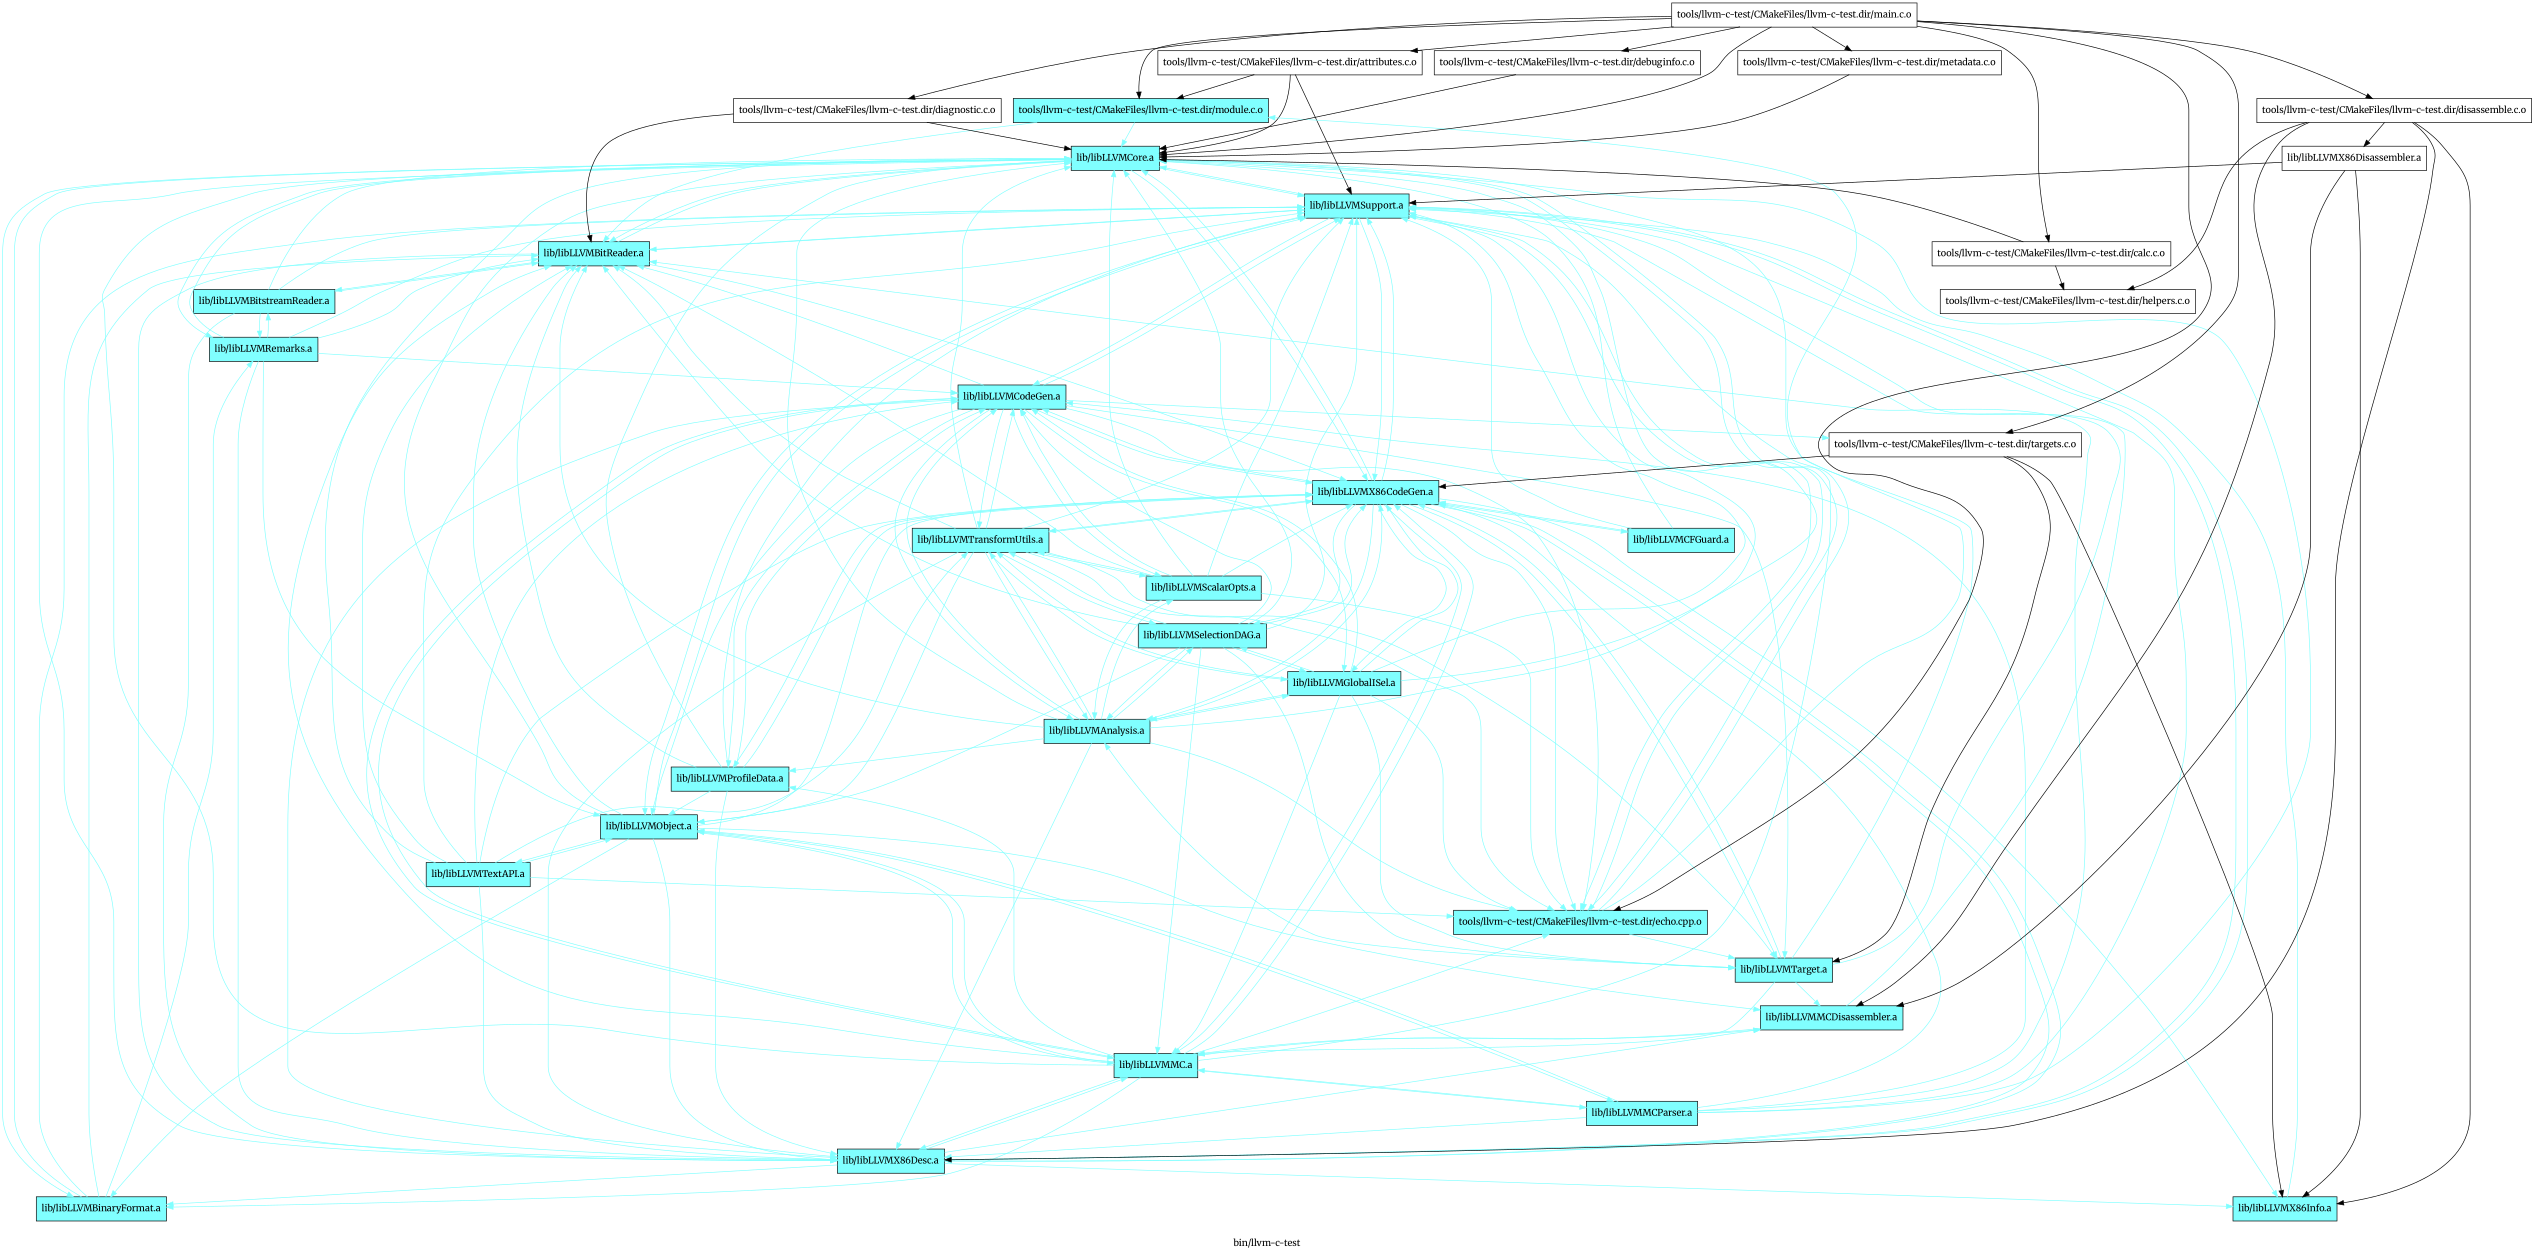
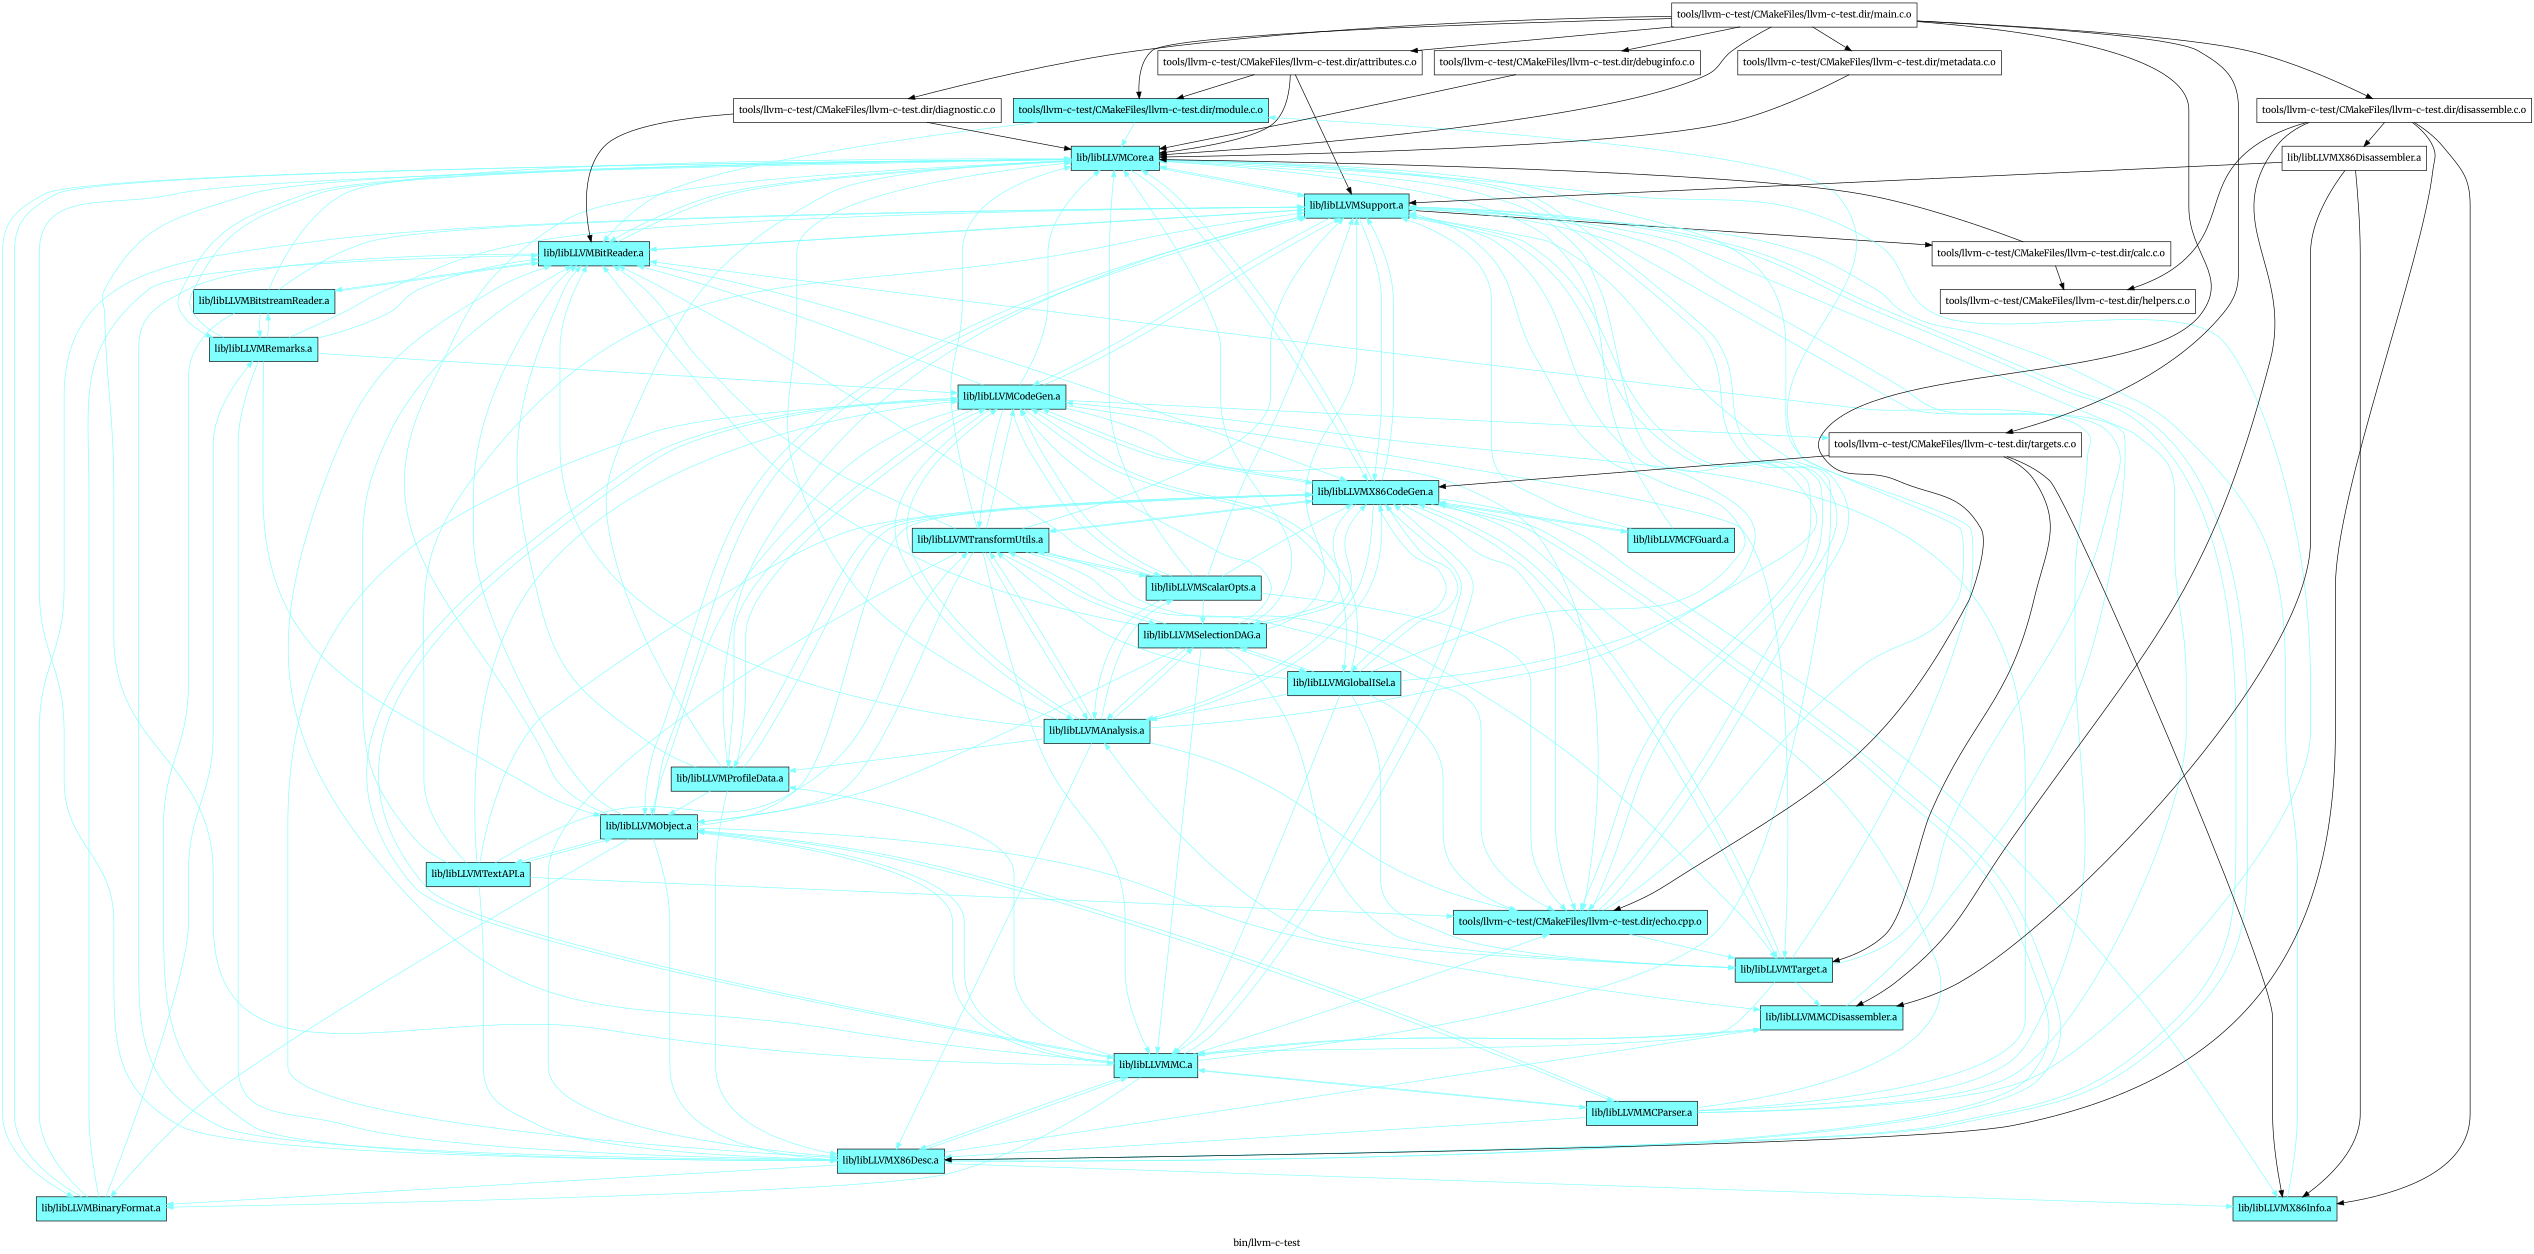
edge "tools/llvm-c-test/CMakeFiles/llvm-c-test.dir/main.c.o" -> "tools/llvm-c-test/CMakeFiles/llvm-c-test.dir/calc.c.o": now "lib/libLLVMSupport.a" -> "tools/llvm-c-test/CMakeFiles/llvm-c-test.dir/calc.c.o"
edge "lib/libLLVMTextAPI.a" -> "lib/libLLVMCore.a": now "lib/libLLVMCodeGen.a" -> "lib/libLLVMCore.a"
edge "lib/libLLVMScalarOpts.a" -> "lib/libLLVMSelectionDAG.a": added
edge "lib/libLLVMTransformUtils.a" -> "lib/libLLVMGlobalISel.a": now "lib/libLLVMTransformUtils.a" -> "lib/libLLVMMC.a"
edge "lib/libLLVMAnalysis.a" -> "lib/libLLVMGlobalISel.a": removed
